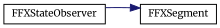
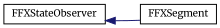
edge "FFXStateObserver" -> "FFXSegment": reversed
